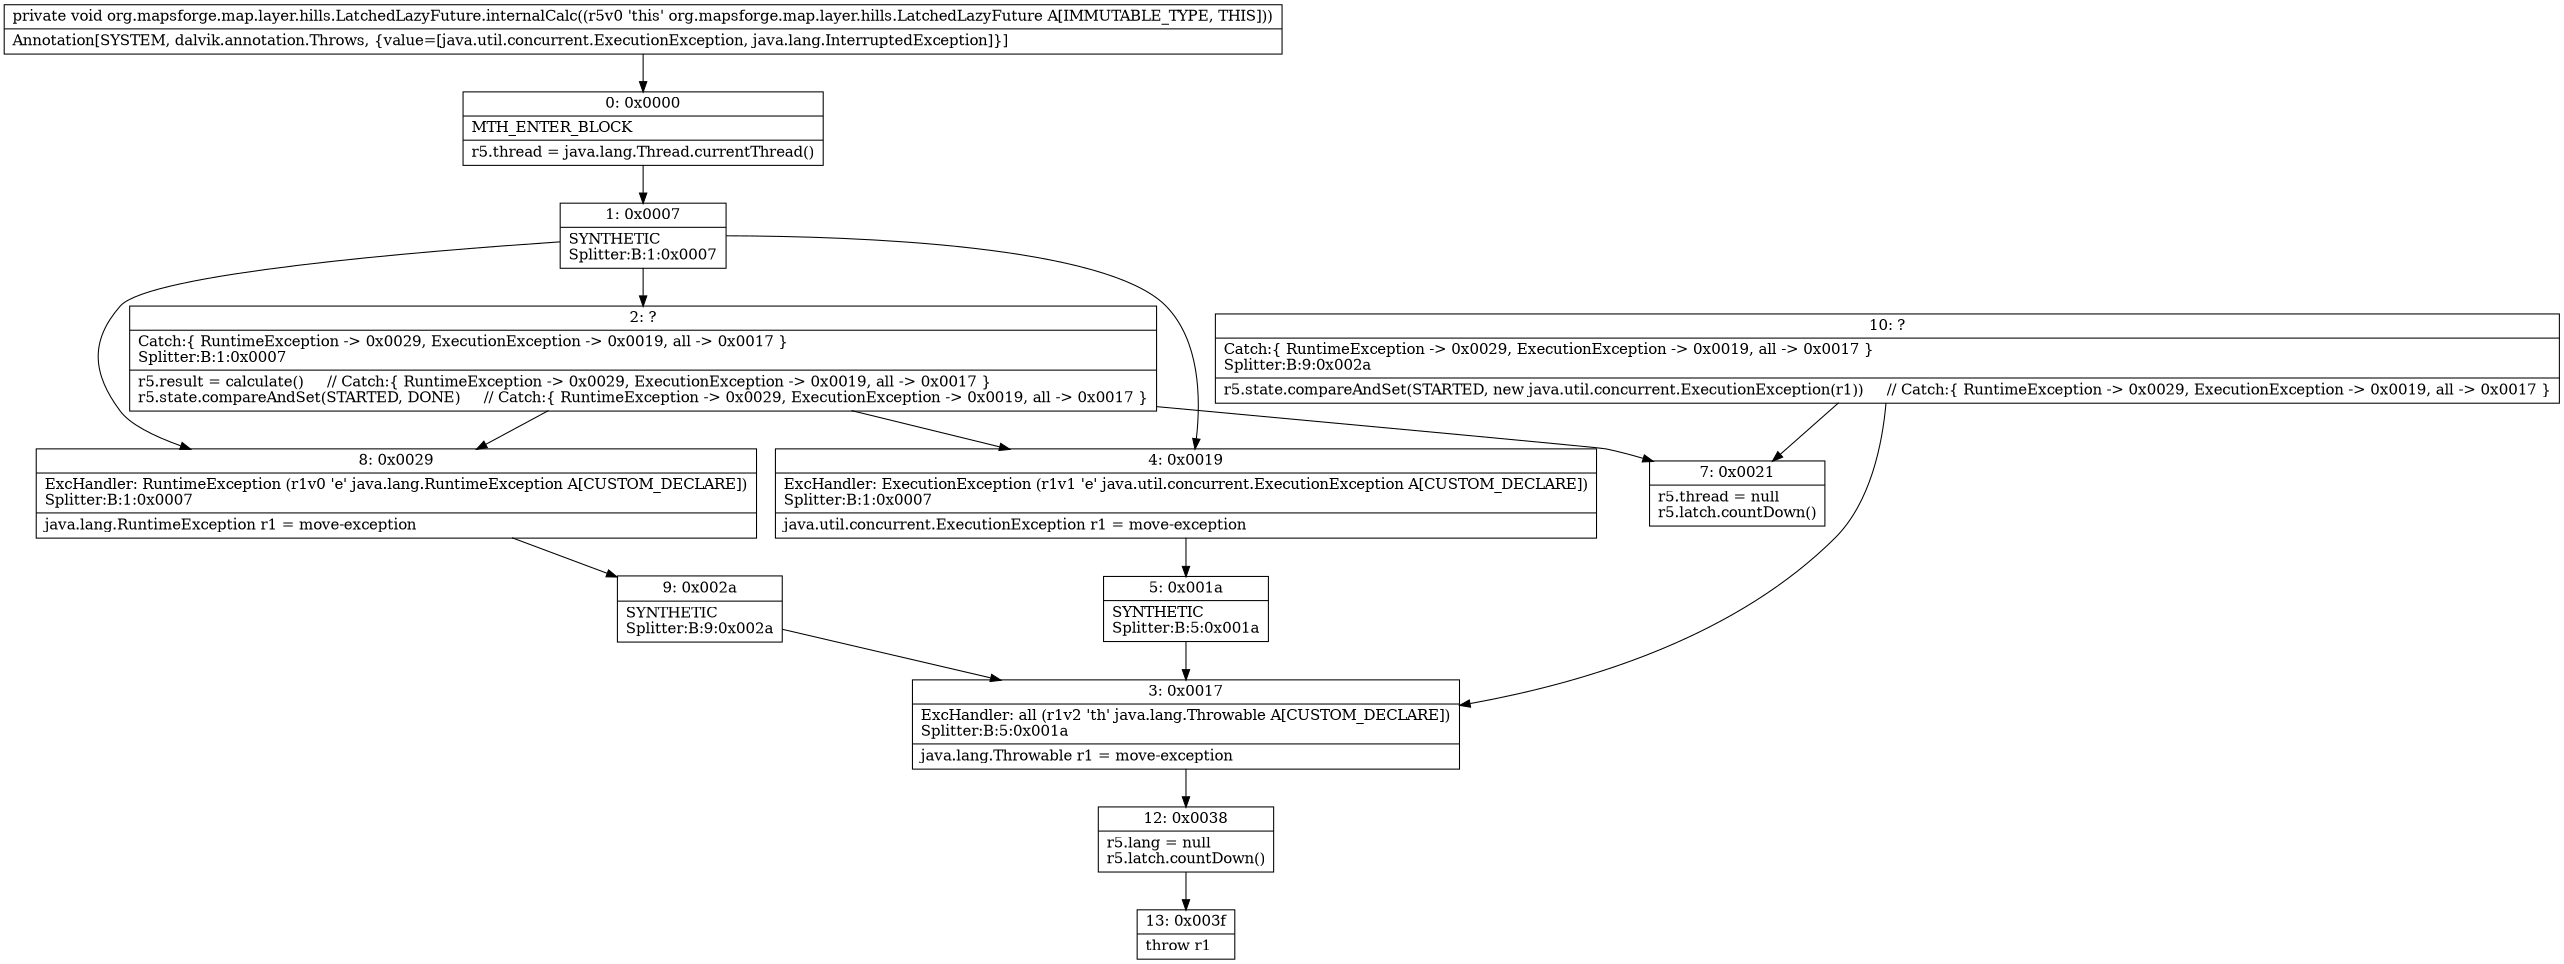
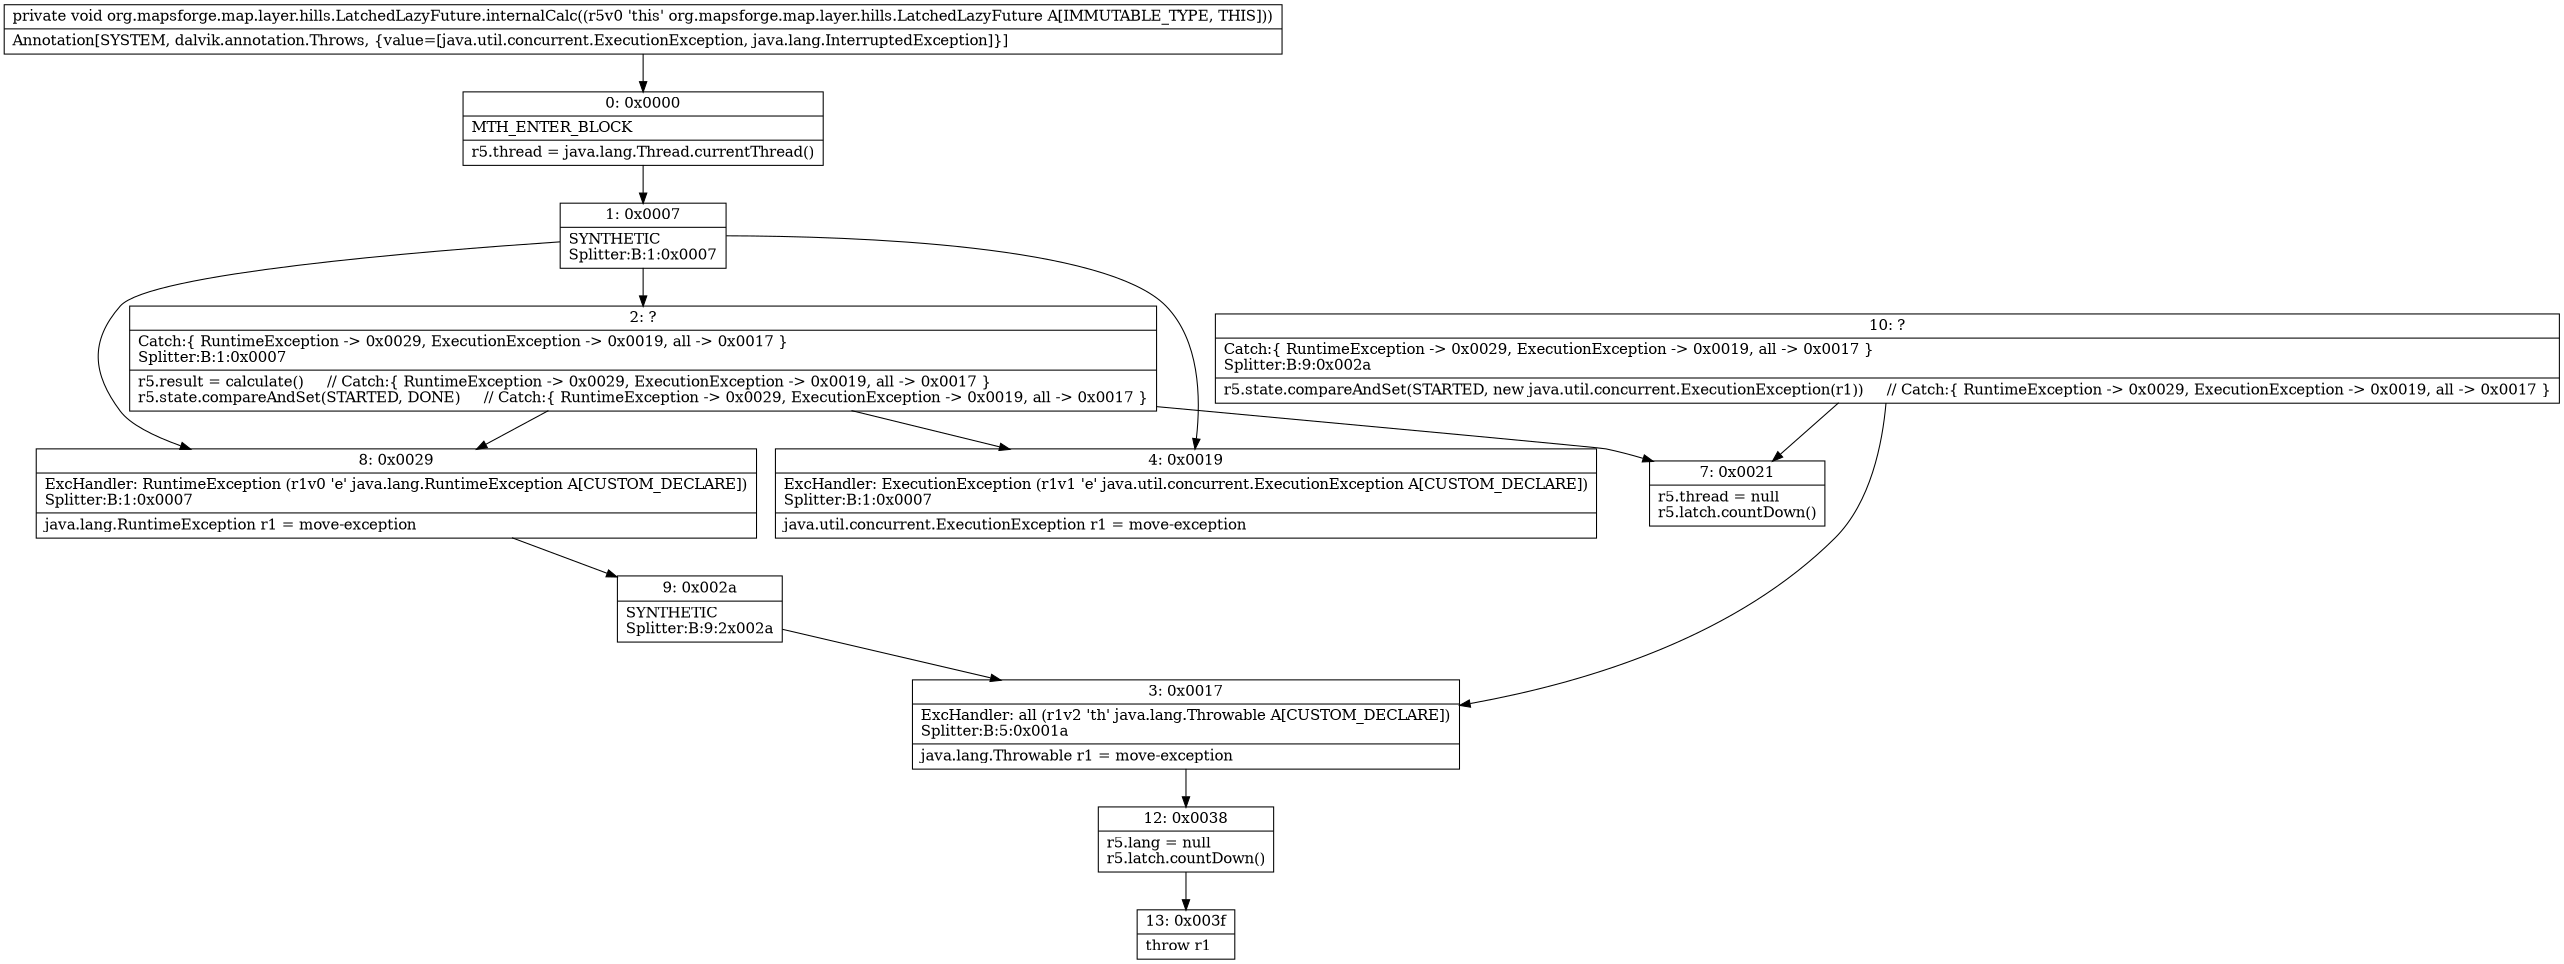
node "5: 0x001a": removed
node "9: 0x002a": text "Splitter:B:9:0x002a" -> "Splitter:B:9:2x002a"
